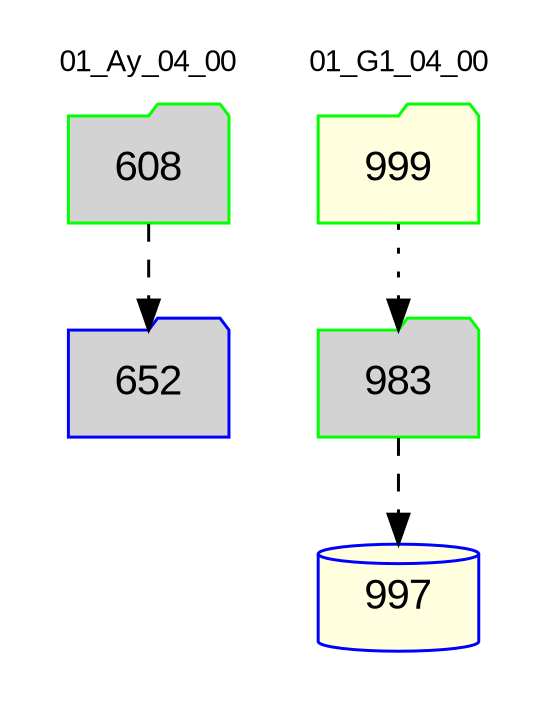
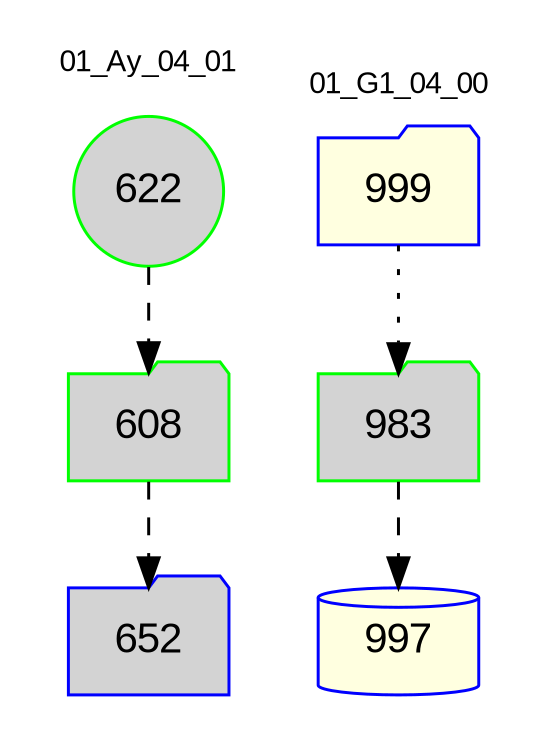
cluster "01_Ay_04_00": label "01_Ay_04_00" -> "01_Ay_04_01"
node "999": color green -> blue
node "622": added
